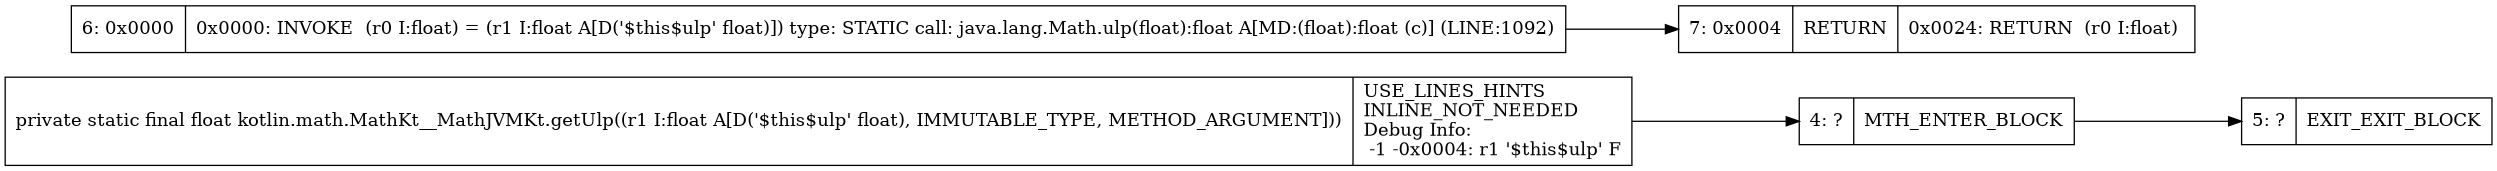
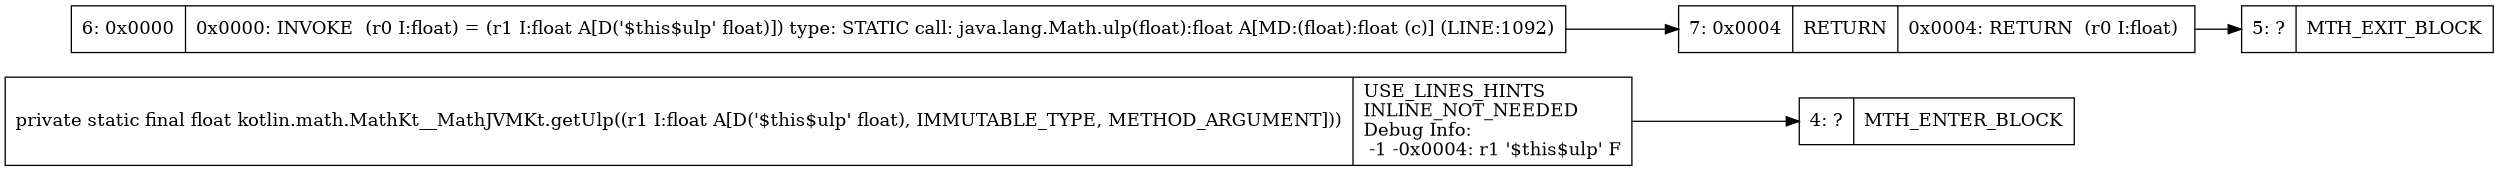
node "7: 0x0004": text "0x0024: RETURN  (r0 I:float)" -> "0x0004: RETURN  (r0 I:float)"
edge "4: ?" -> "5: ?": now "7: 0x0004" -> "5: ?"
node "5: ?": text "EXIT_EXIT_BLOCK" -> "MTH_EXIT_BLOCK"
